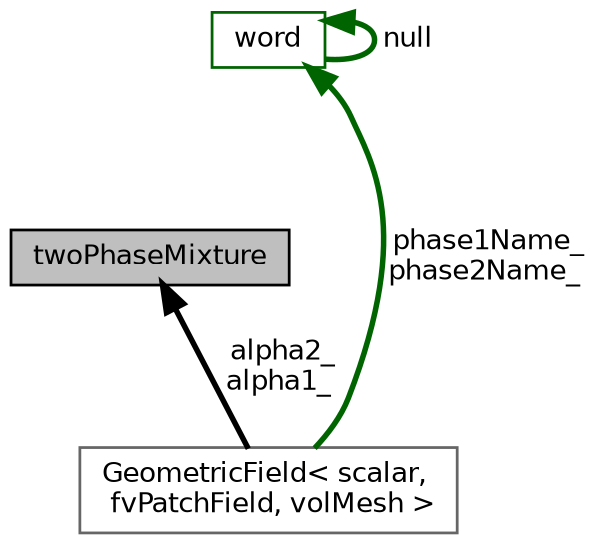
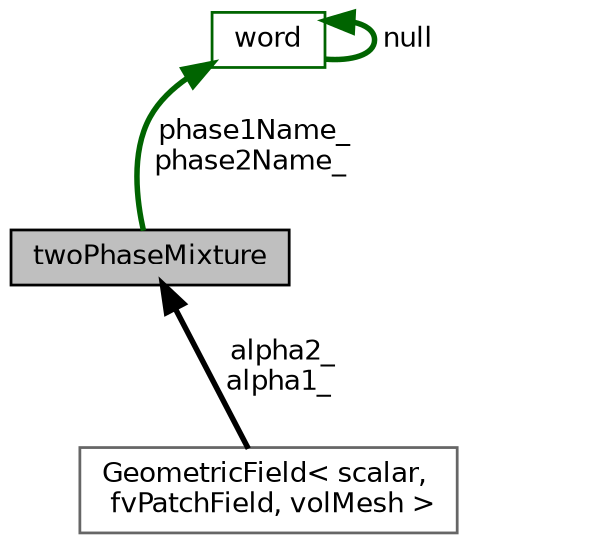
edge "GeometricField< scalar, fvPatchField, volMesh >" -> "word": now "twoPhaseMixture" -> "word"
